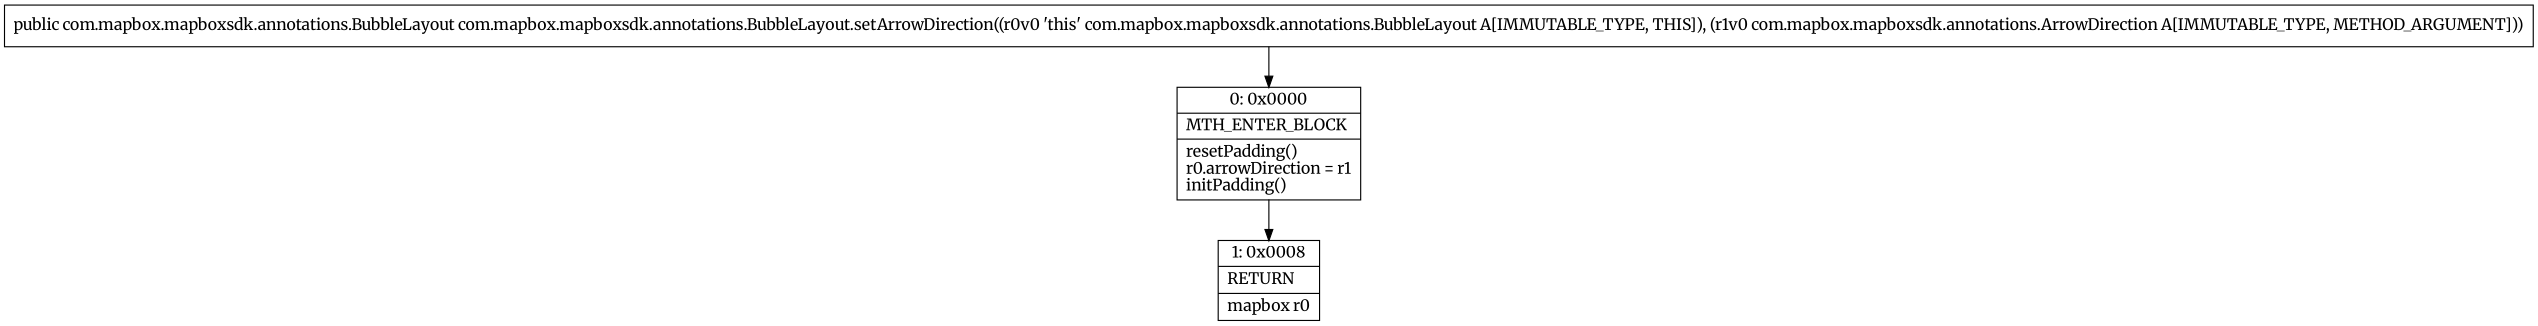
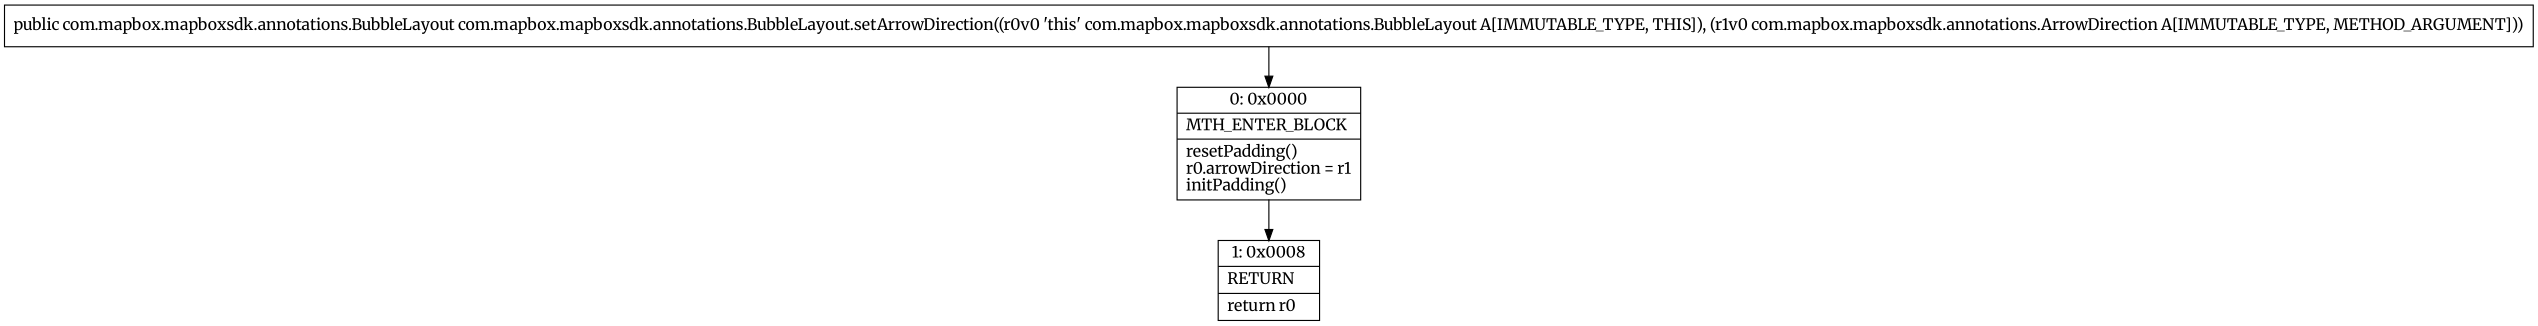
node "1: 0x0008": text "mapbox r0" -> "return r0"
